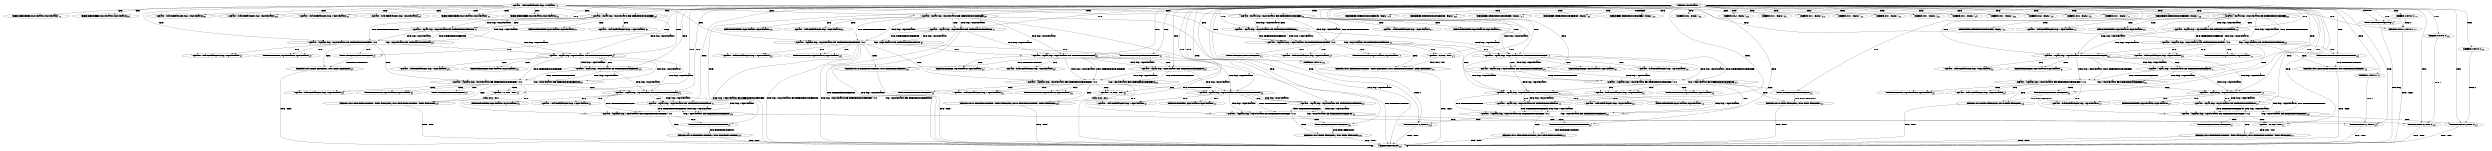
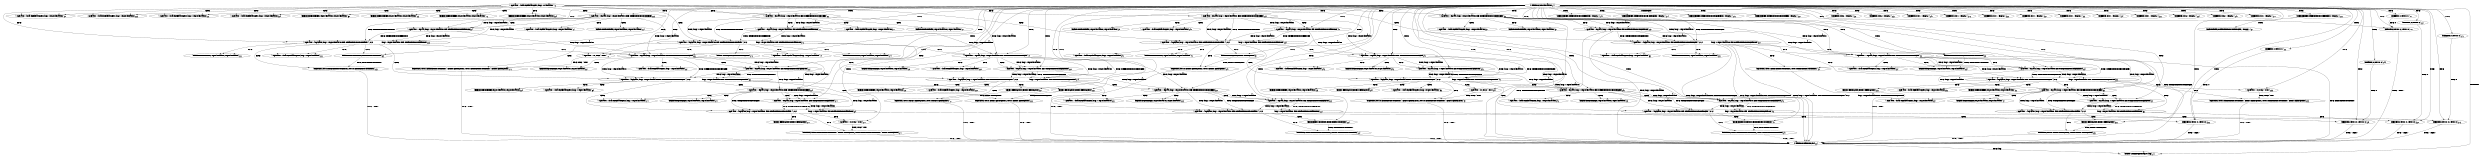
node "(IDENTIFIER,ORIENTATION_RIGHTTOP,<empty>)": removed
edge "(PARAM,TIFFRGBAImage *img)" -> "(METHOD_RETURN,int)": reversed
